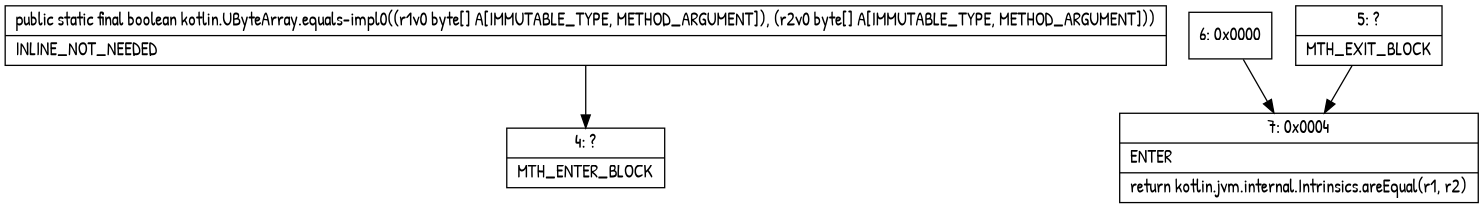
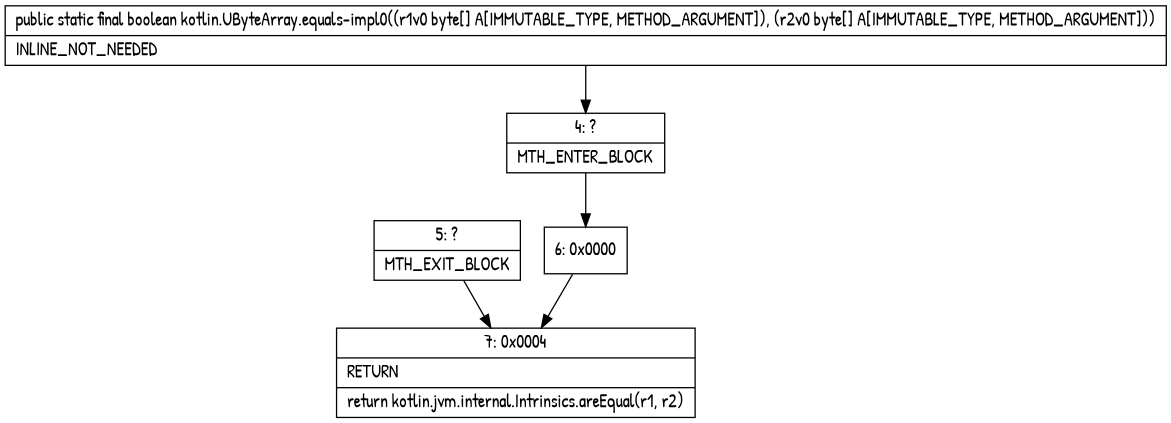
node "7: 0x0004": text "ENTER" -> "RETURN"
edge "4: ?" -> "6: 0x0000": added
